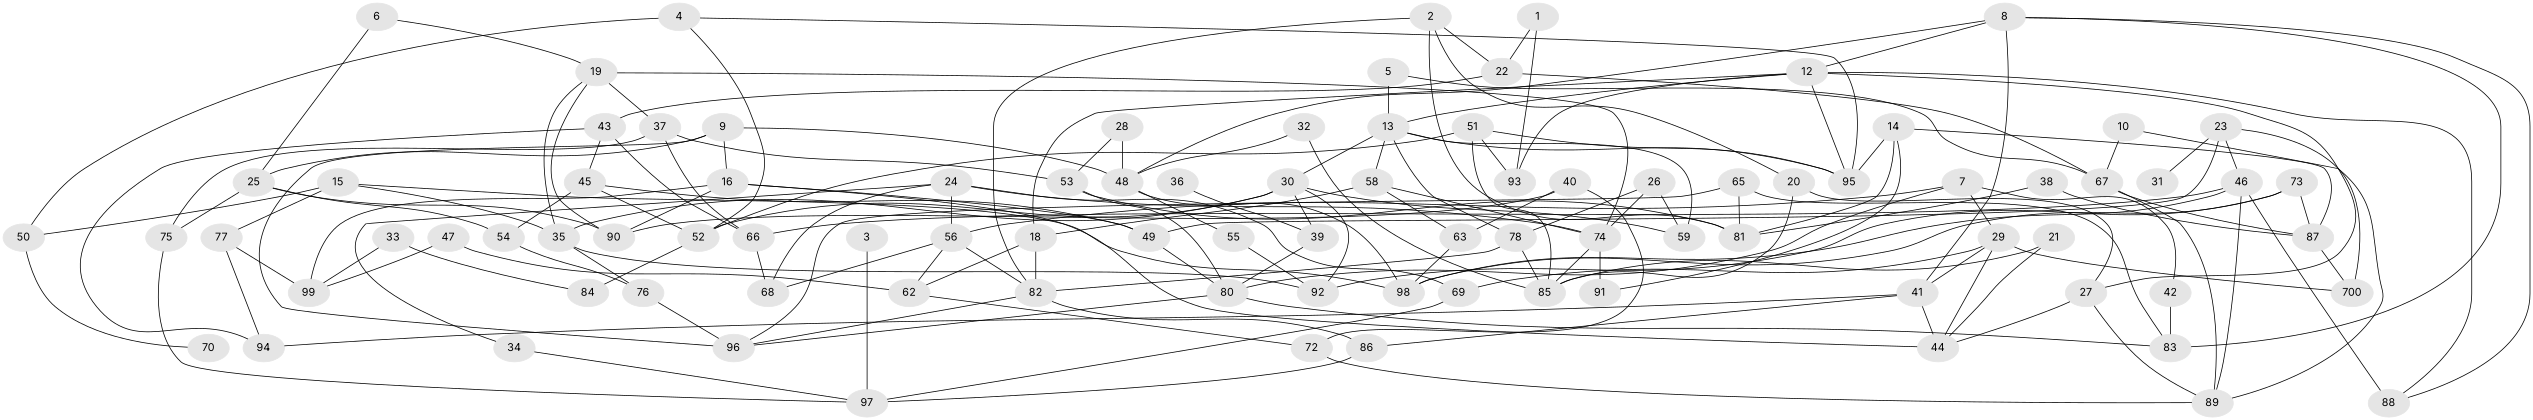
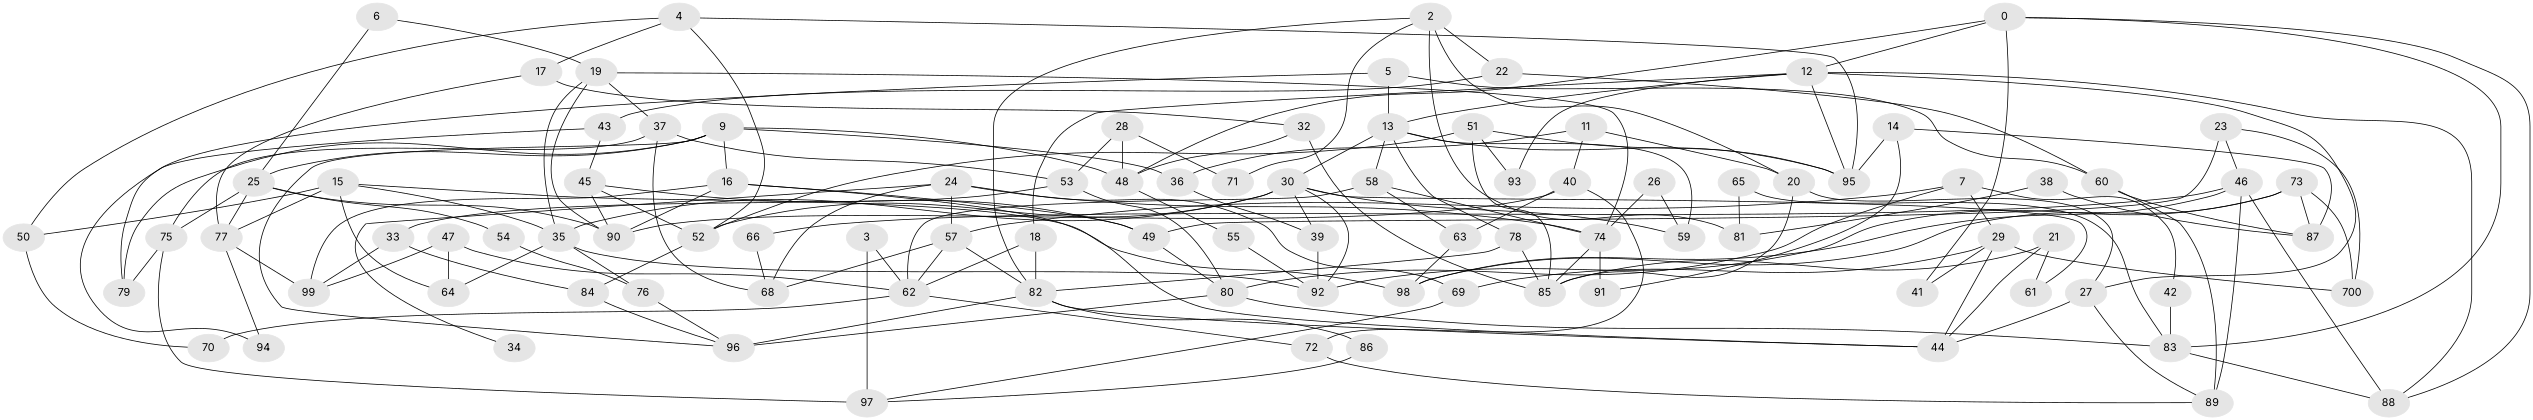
node "1": removed
node "8": label "8" -> "0"
node "17": added
node "11": added
node "10": removed
edge "9" -- "36": added
edge "37" -- "66": now "37" -- "68"
node "71": added
node "67": label "67" -> "60"
node "31": removed
edge "43" -- "66": removed
edge "14" -- "81": removed
edge "45" -- "54": now "45" -- "90"
edge "48" -- "98": removed
edge "65" -- "96": now "84" -- "96"
edge "25" -- "77": added
edge "53" -- "81": now "53" -- "33"
edge "26" -- "78": removed
edge "58" -- "18": now "58" -- "62"
node "56": label "56" -> "57"
edge "39" -- "80": now "39" -- "92"
edge "3" -- "62": added
edge "87" -- "700": now "73" -- "700"
node "79": added
node "64": added
node "61": added
edge "62" -- "70": added
edge "41" -- "94": removed
edge "41" -- "86": removed
edge "41" -- "44": now "82" -- "44"
edge "34" -- "97": removed
edge "83" -- "88": added
